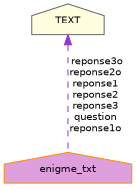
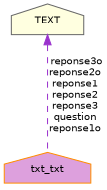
node "enigme_txt": label "enigme_txt" -> "txt_txt"
